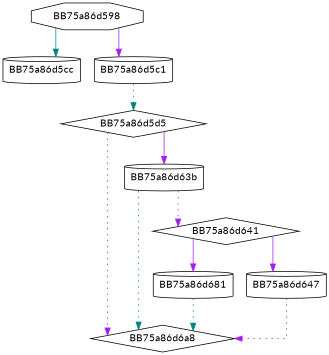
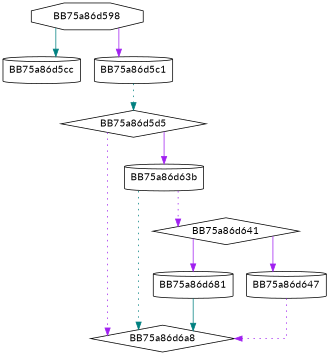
edge "BB75a86d681" -> "BB75a86d6a8": style dotted -> solid
